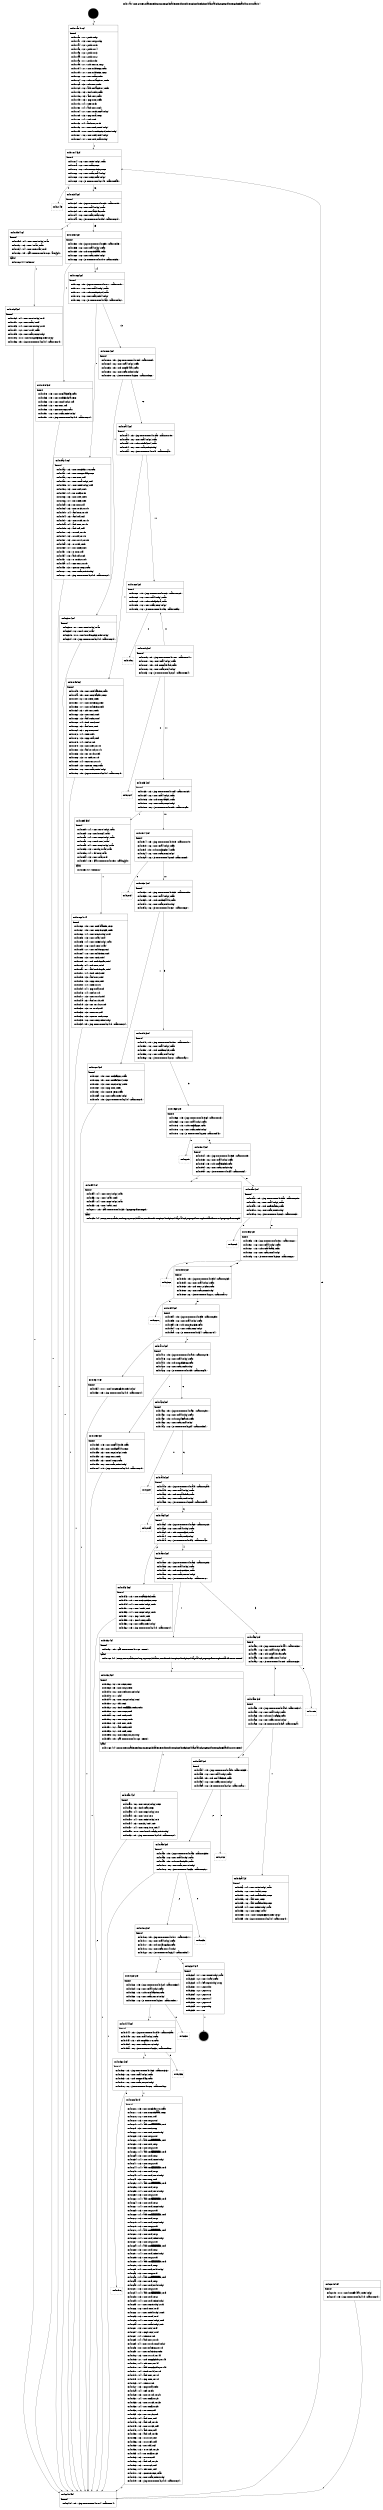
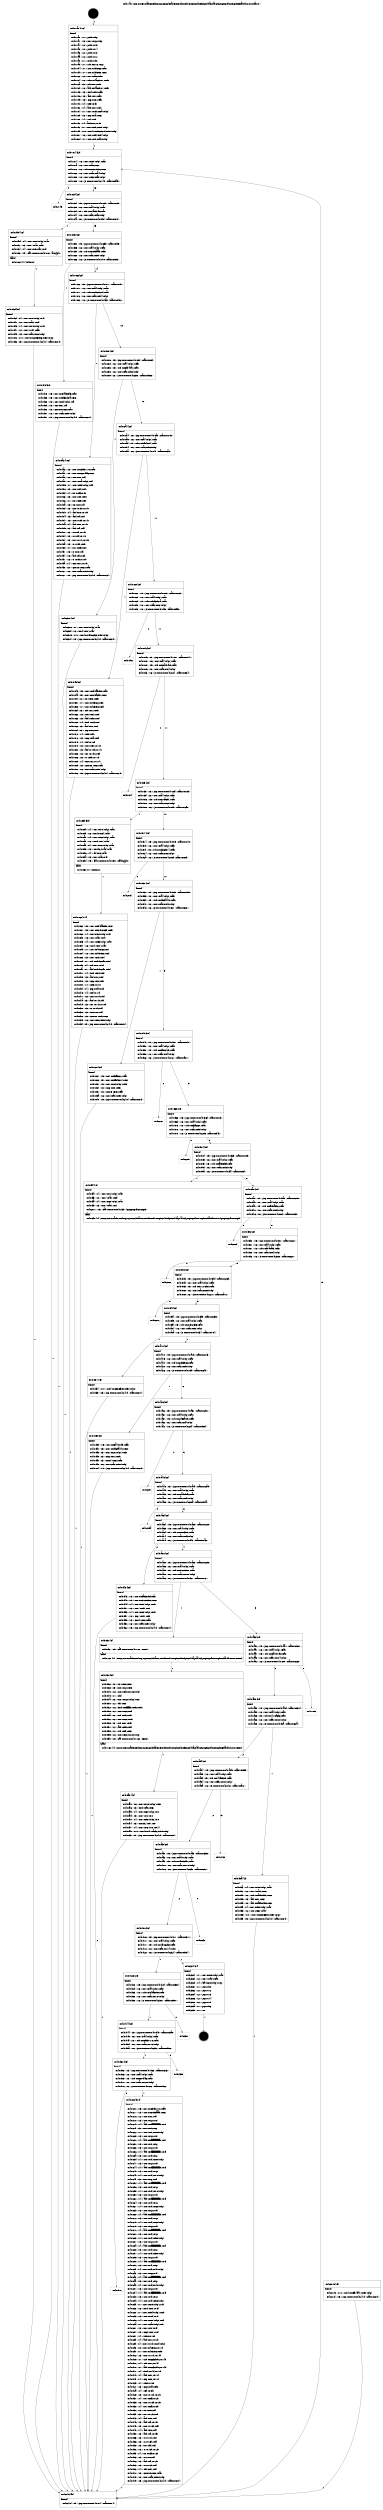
edge "0x4018dc [28]" -> "0x4018c0 [28]": reversed
node "0x4021c1": added
edge "0x401ad4 [28]" -> "0x4021b2": label " 0" -> " 13"
edge "0x401af0 [28]" -> "0x40241d [5]": now "0x401fca [42]" -> "0x40241d [5]"
